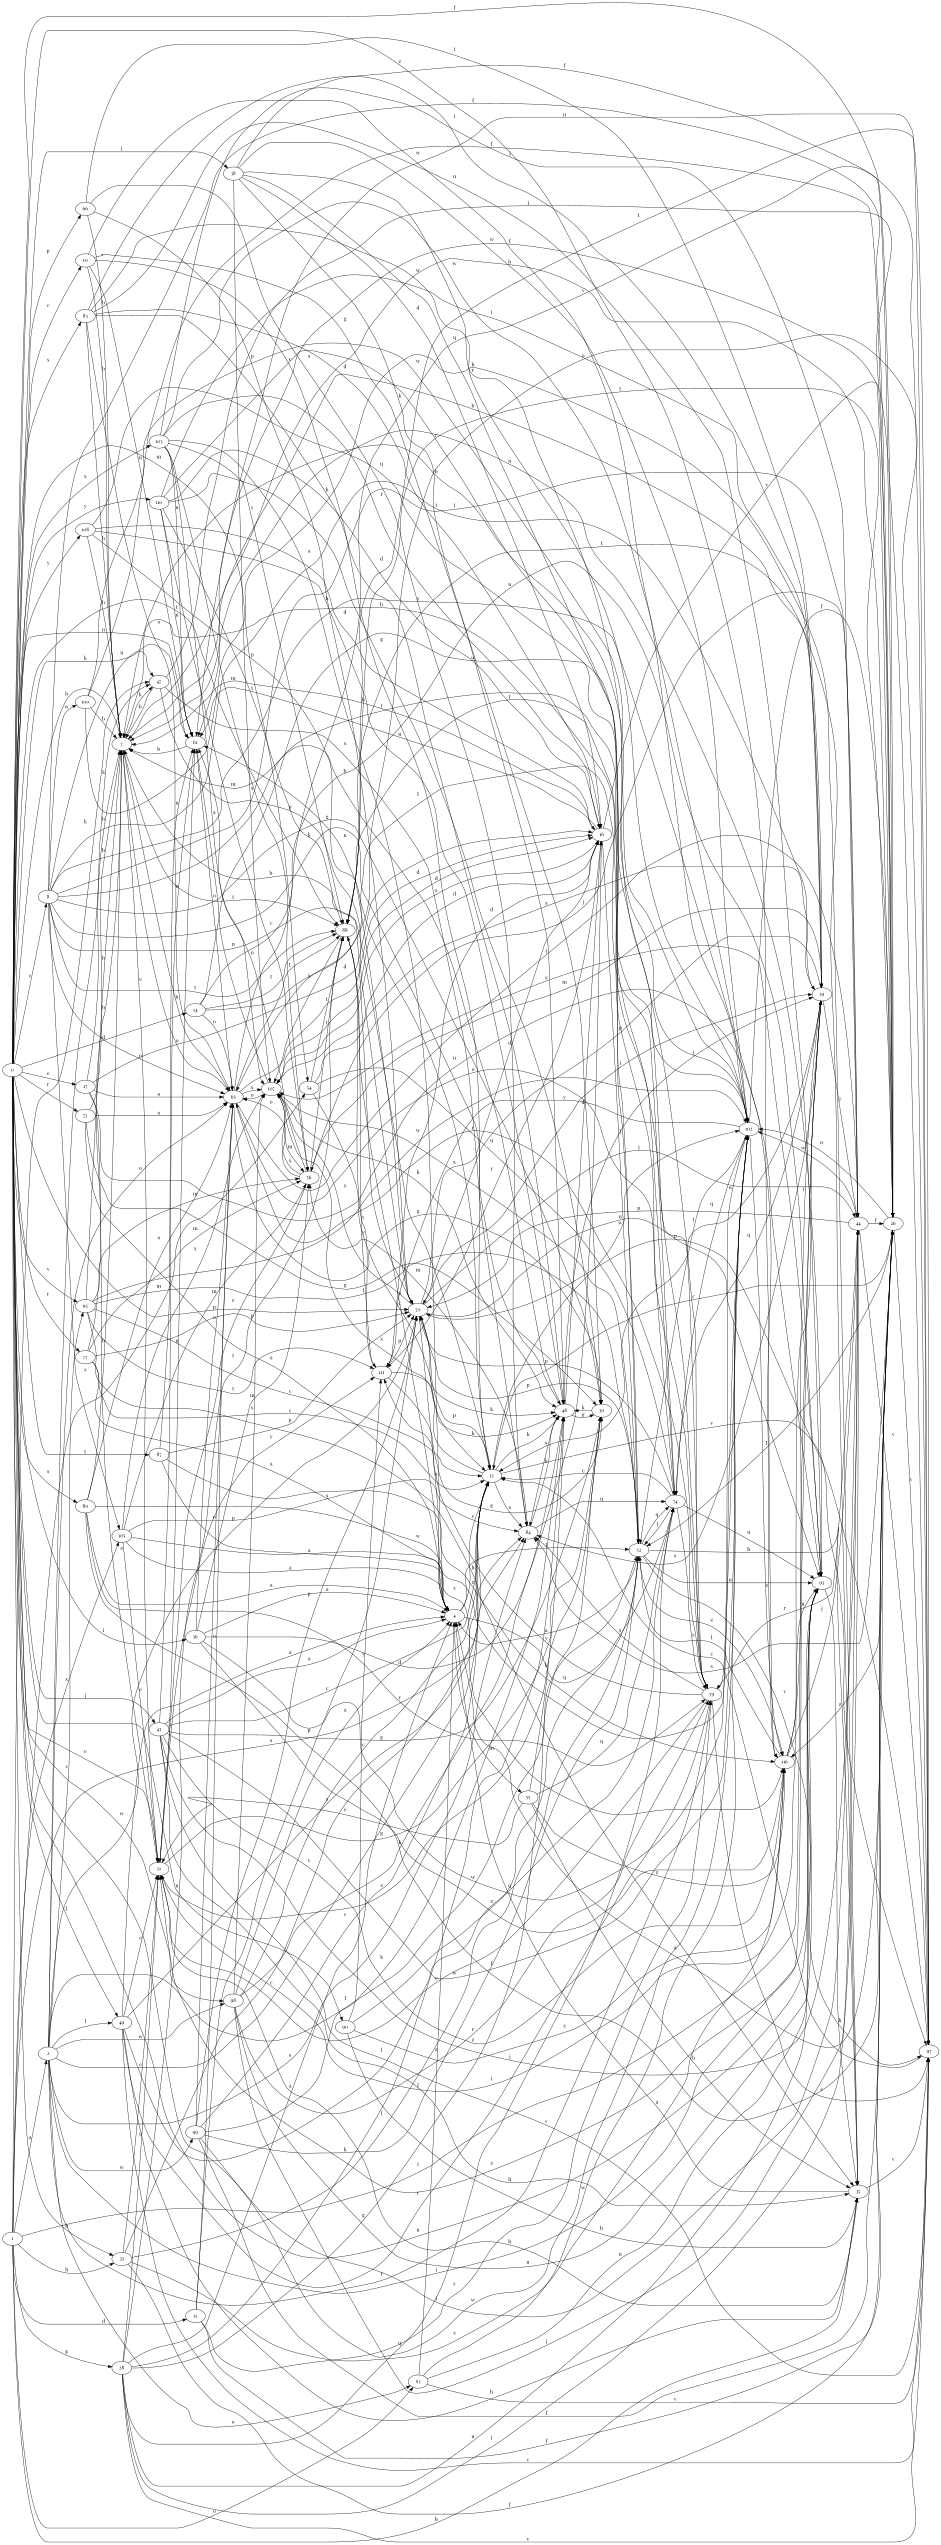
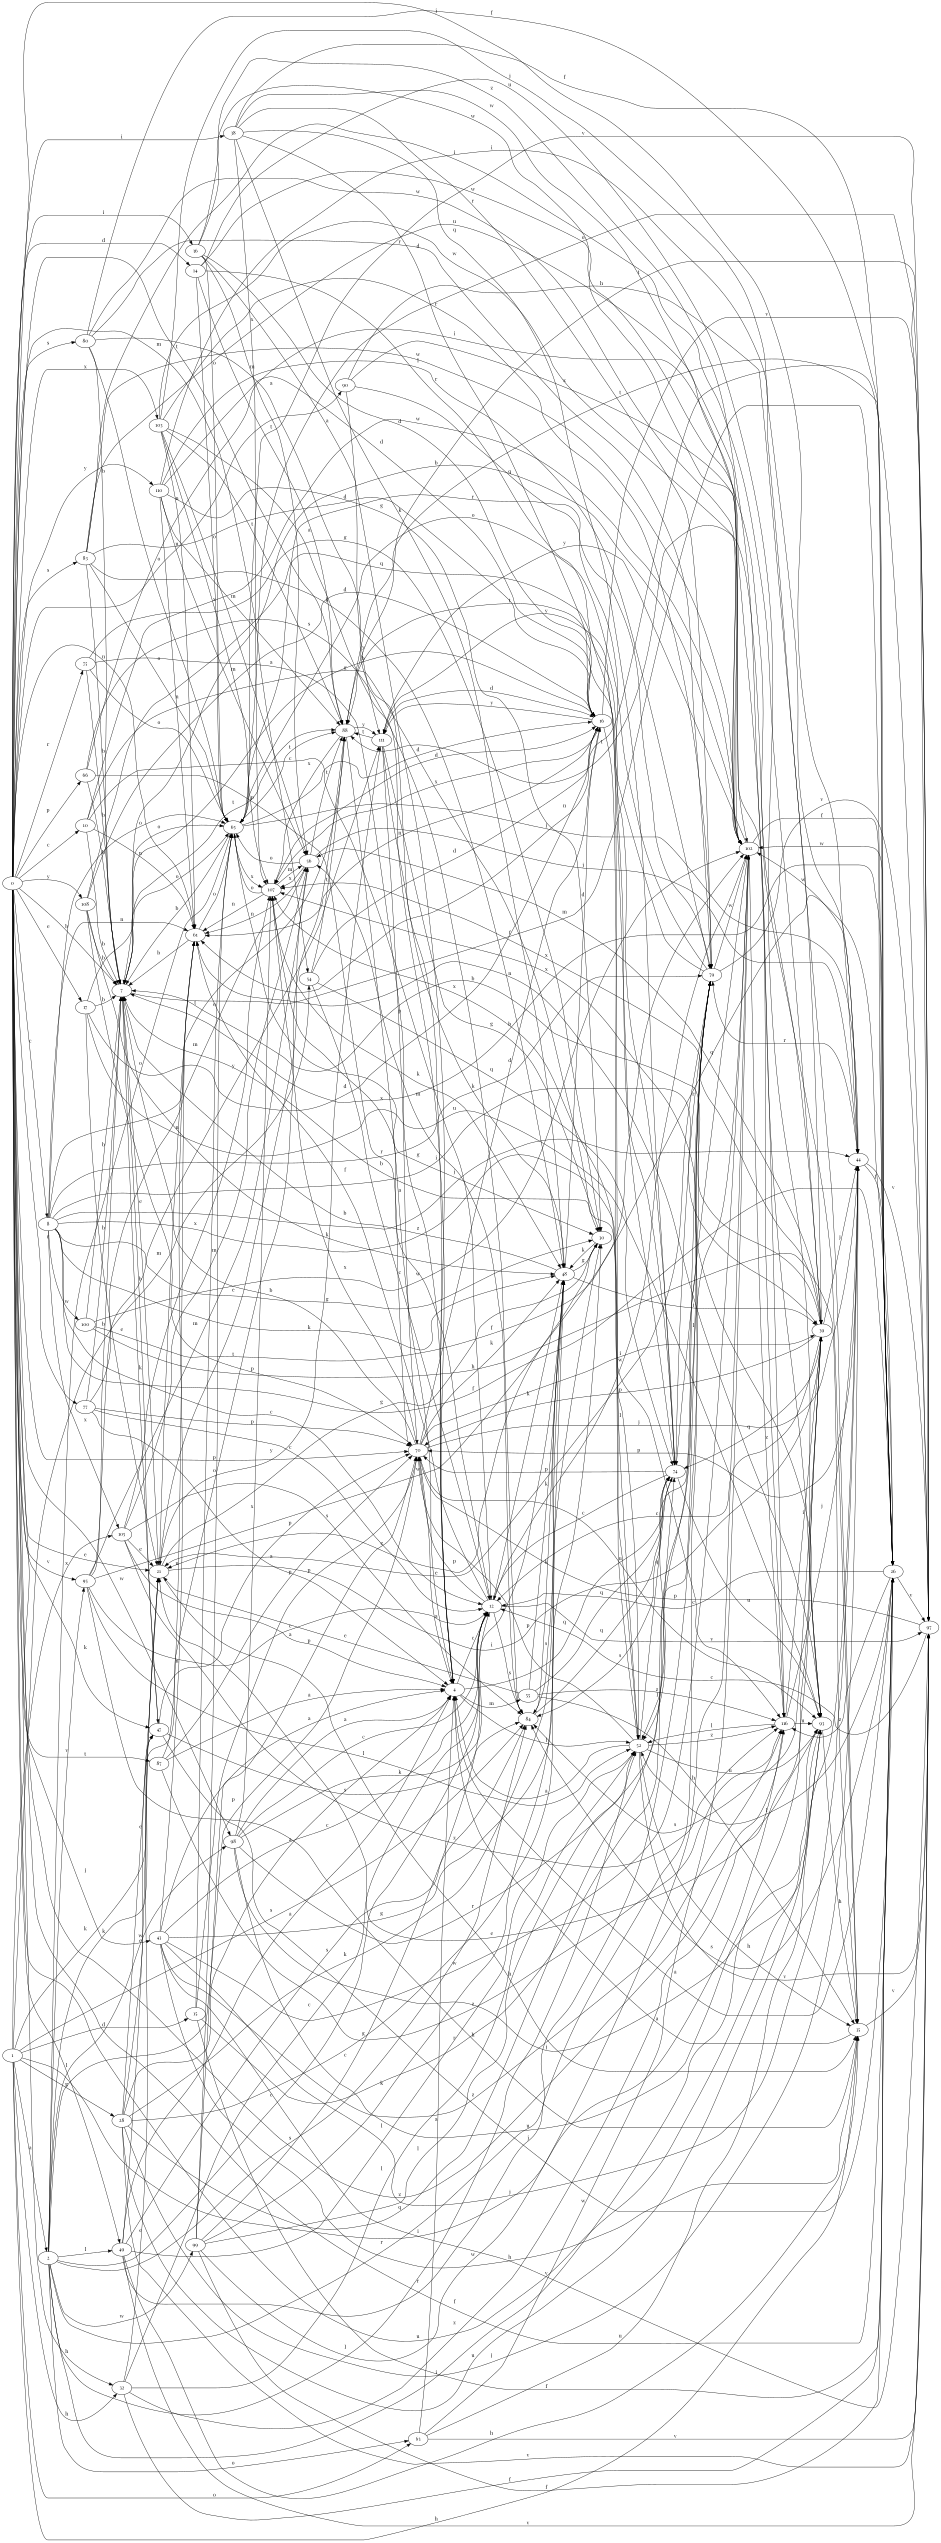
edge "103" -> "16": now "103" -> "79"
edge "12" -> "61": label "n" -> "f"
